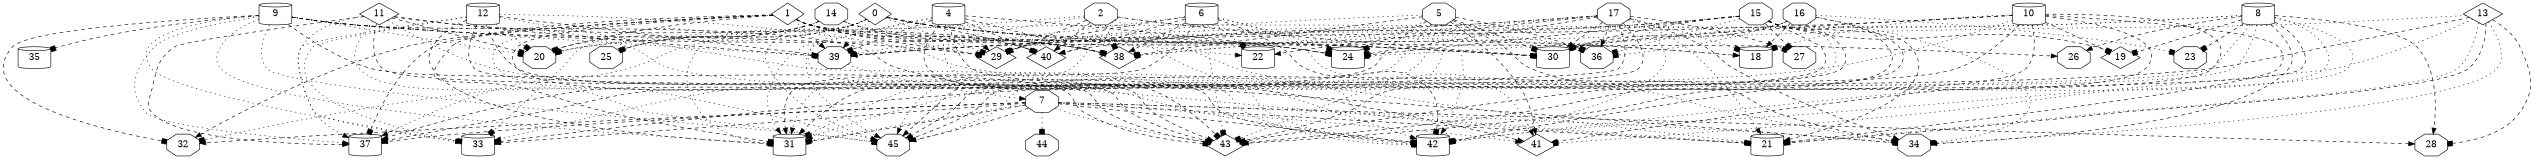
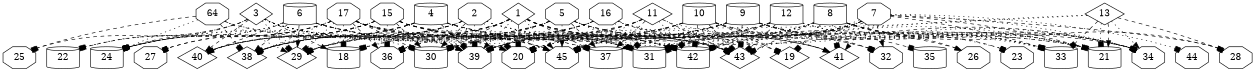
node "14": label "14" -> "64"
node "0": label "0" -> "3"
edge "39" -> "7": reversed
